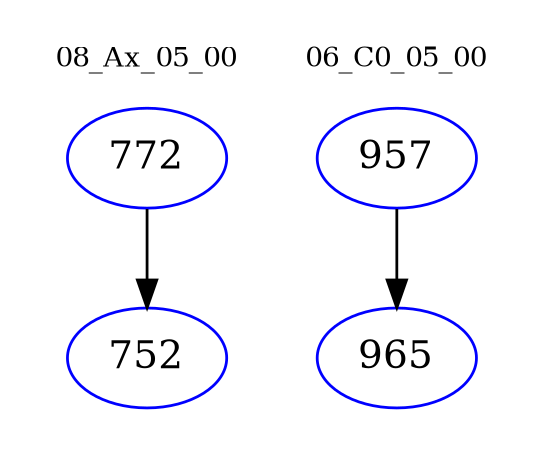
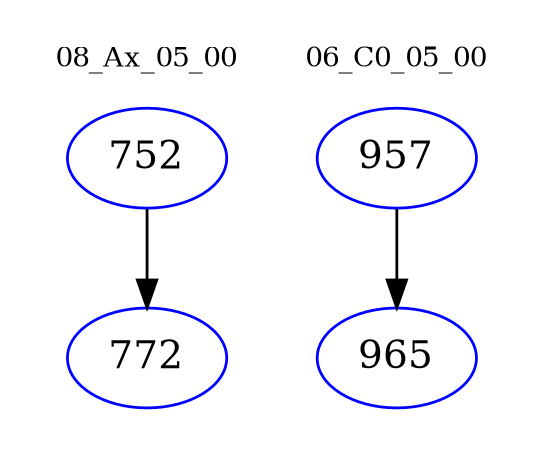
edge "772" -> "752": reversed
